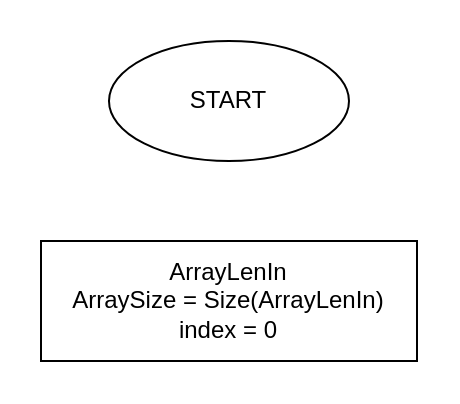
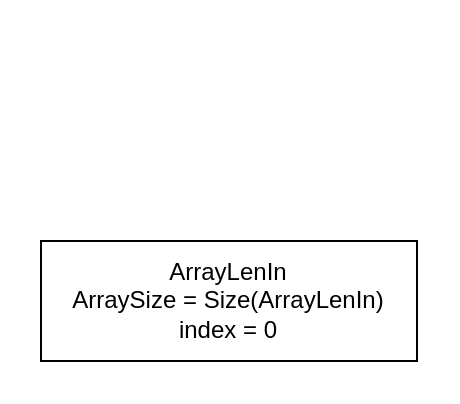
node "START": removed
